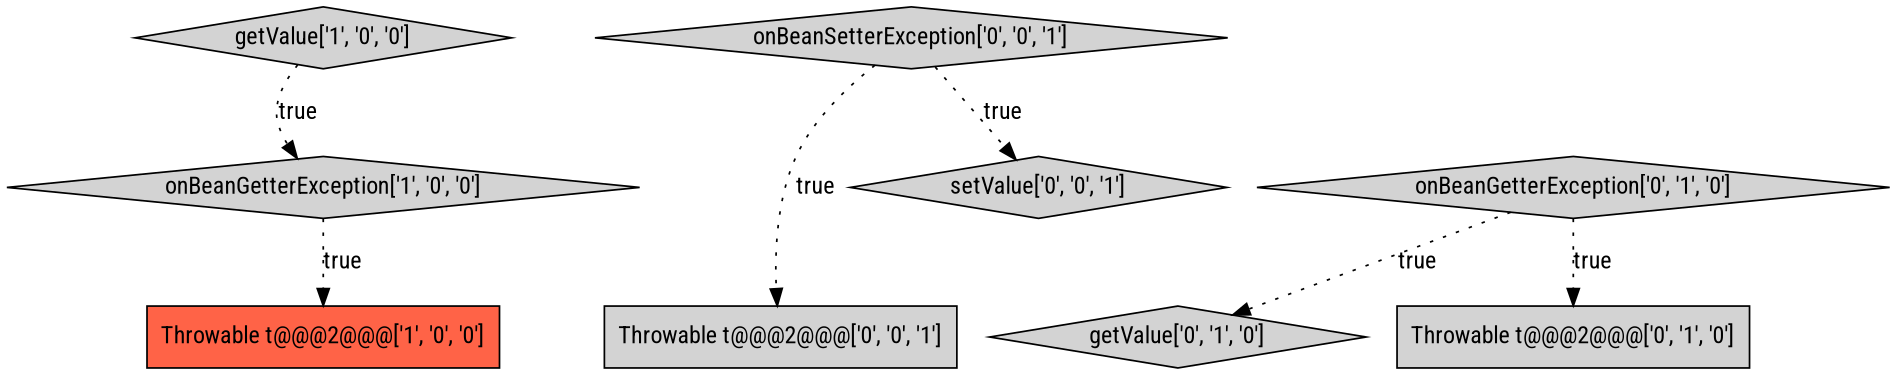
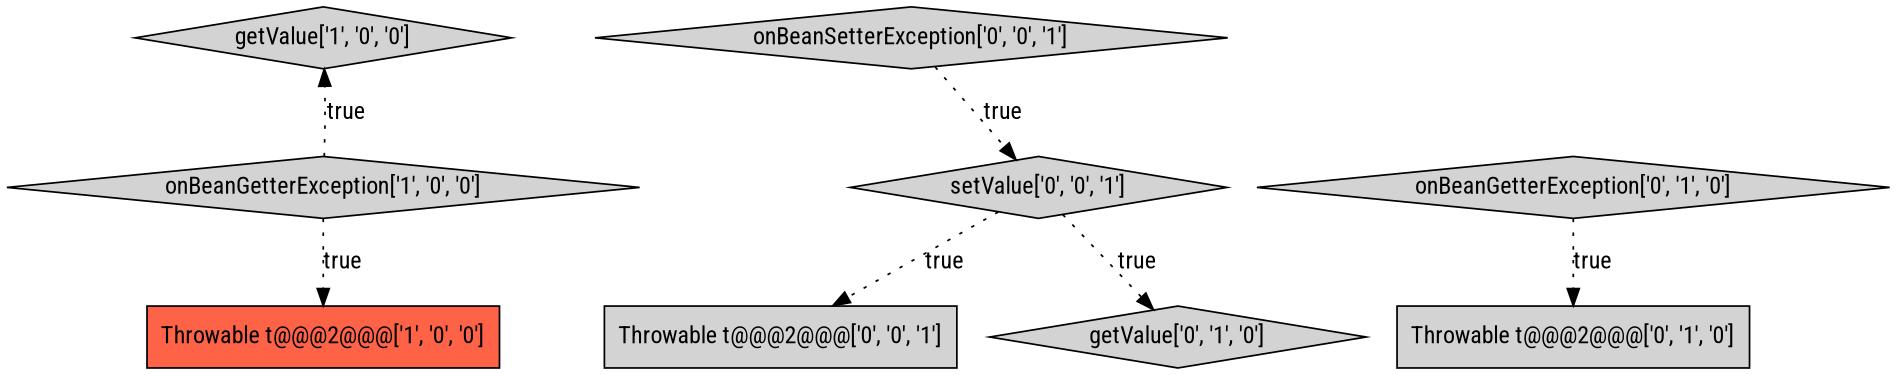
edge "getValue['1', '0', '0']" -> "onBeanGetterException['1', '0', '0']": reversed
edge "onBeanSetterException['0', '0', '1']" -> "Throwable t@@@2@@@['0', '0', '1']": now "setValue['0', '0', '1']" -> "Throwable t@@@2@@@['0', '0', '1']"
edge "onBeanGetterException['0', '1', '0']" -> "getValue['0', '1', '0']": now "setValue['0', '0', '1']" -> "getValue['0', '1', '0']"
